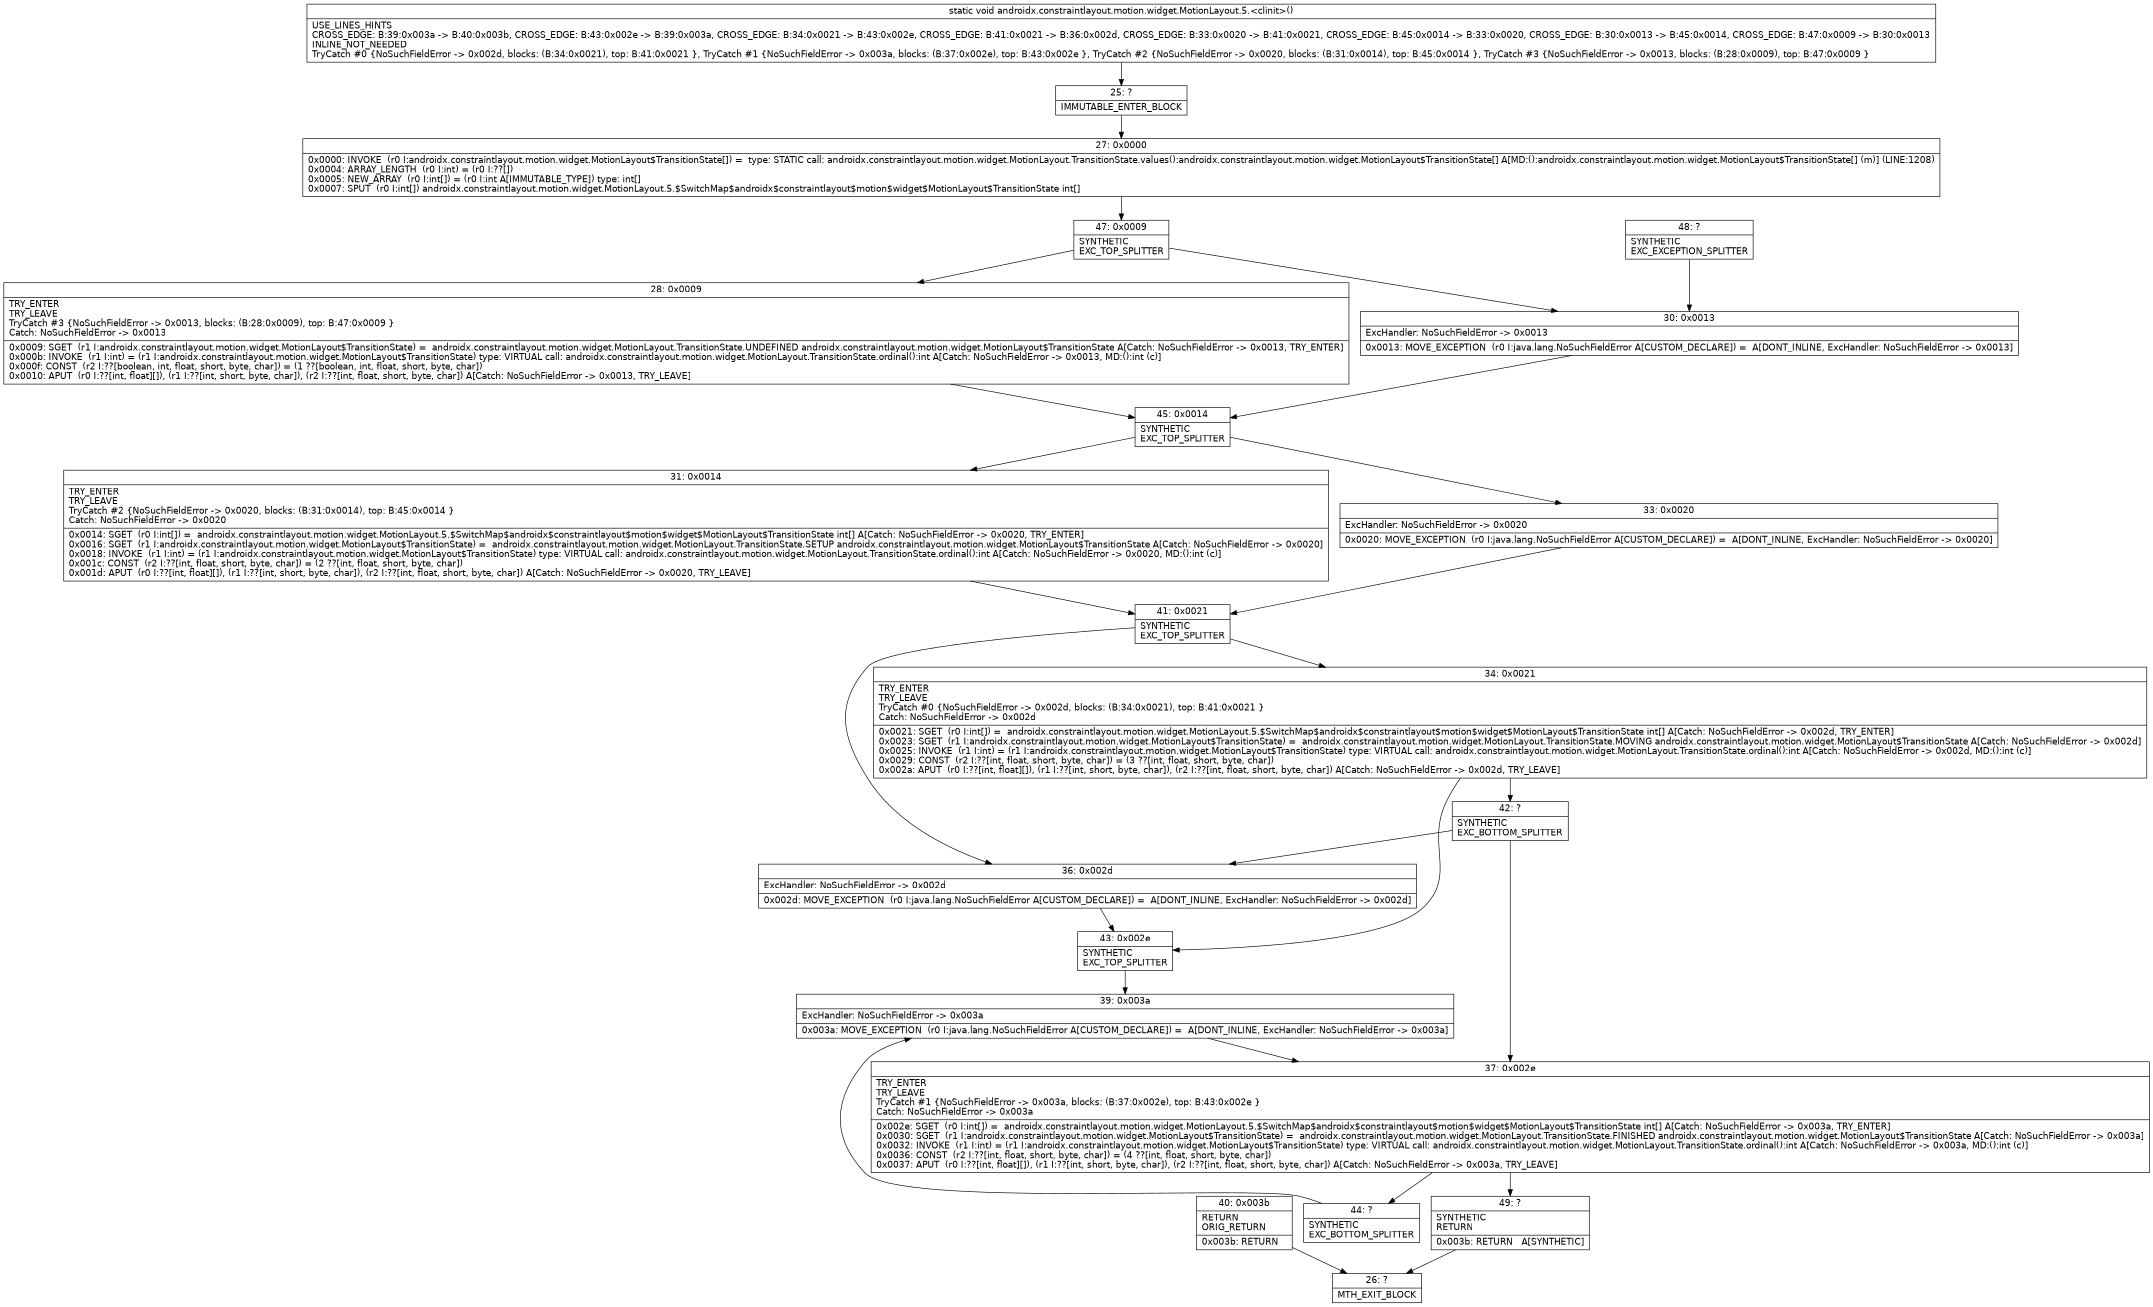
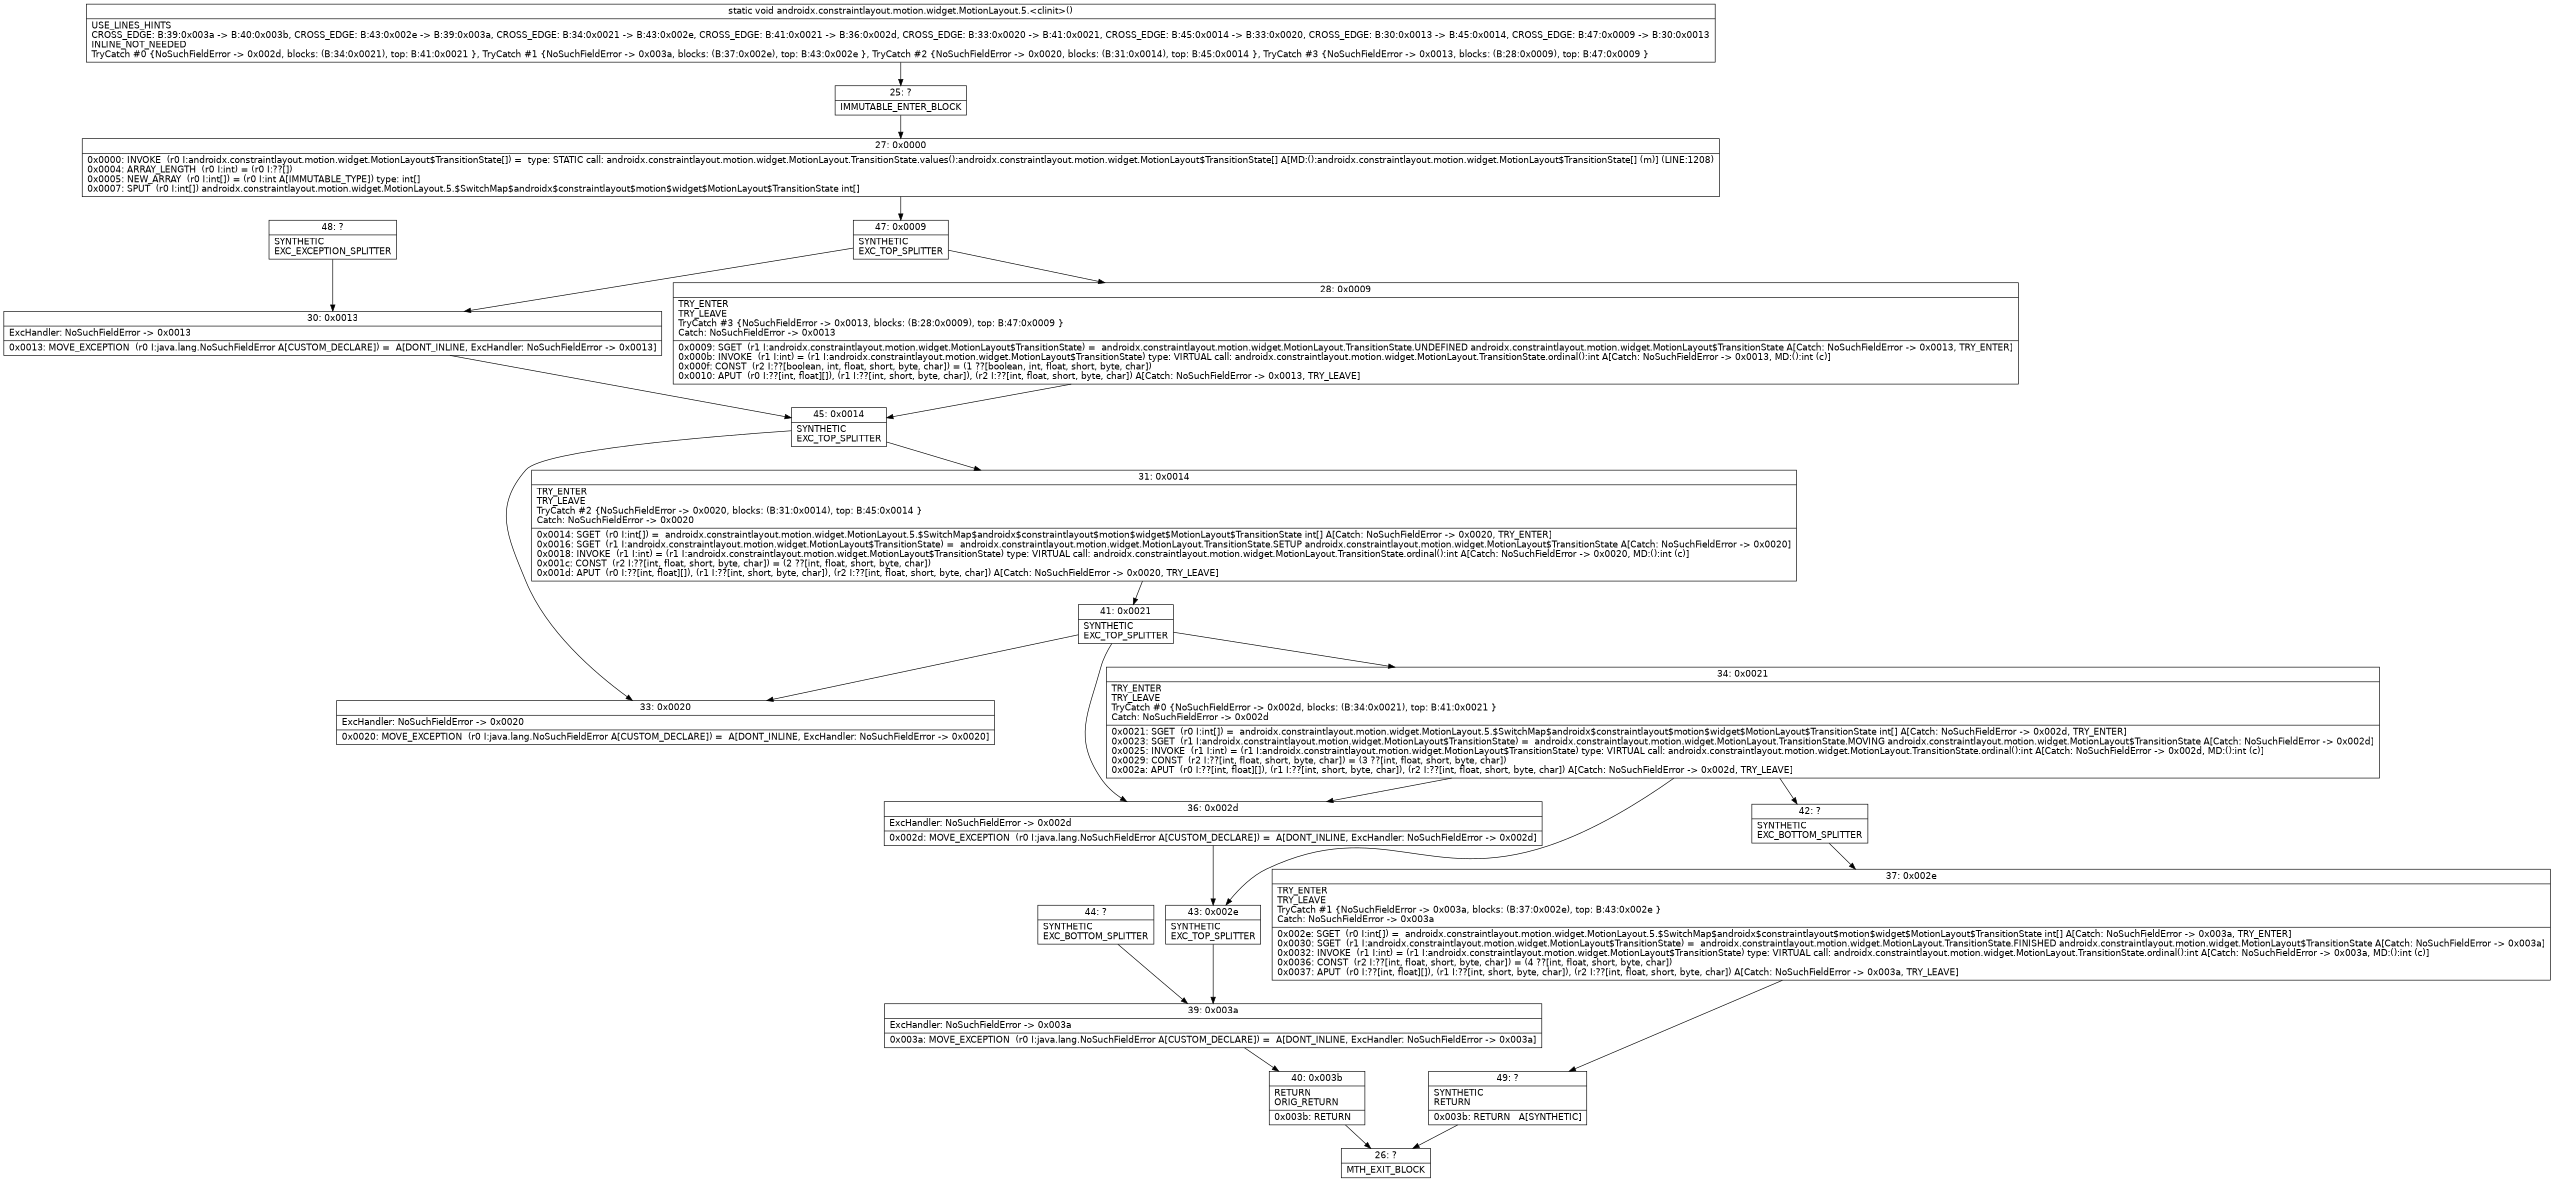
edge "33: 0x0020" -> "41: 0x0021": reversed
edge "42: ?" -> "36: 0x002d": now "34: 0x0021" -> "36: 0x002d"
edge "39: 0x003a" -> "37: 0x002e": now "39: 0x003a" -> "40: 0x003b"
edge "37: 0x002e" -> "44: ?": removed
